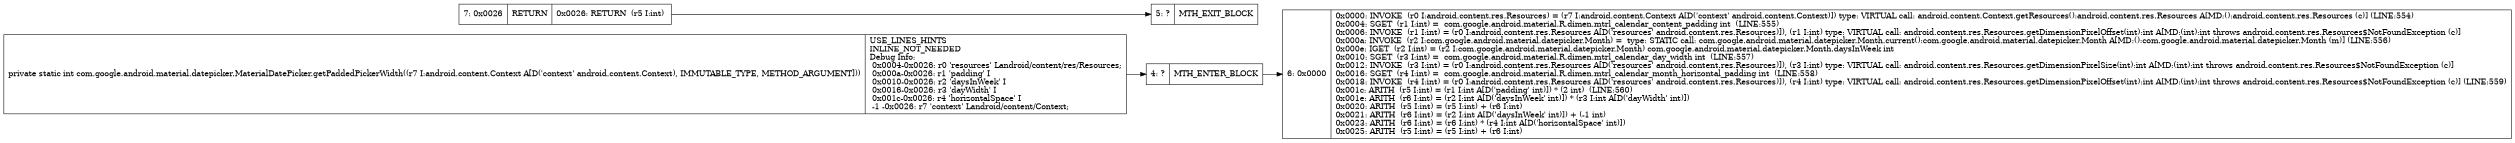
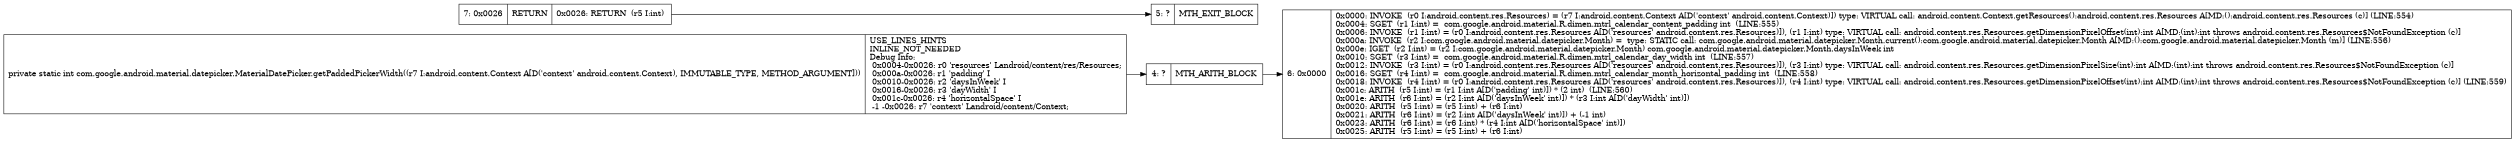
node "4: ?": text "MTH_ENTER_BLOCK" -> "MTH_ARITH_BLOCK"
